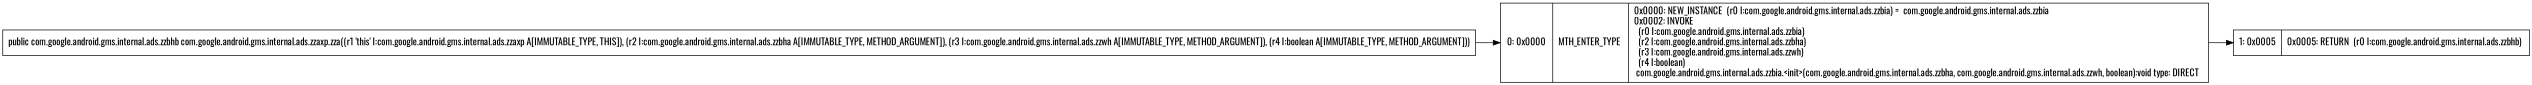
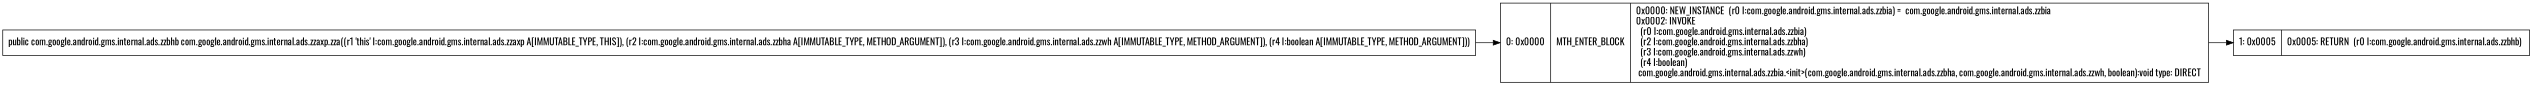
node "0: 0x0000": text "MTH_ENTER_TYPE" -> "MTH_ENTER_BLOCK"
